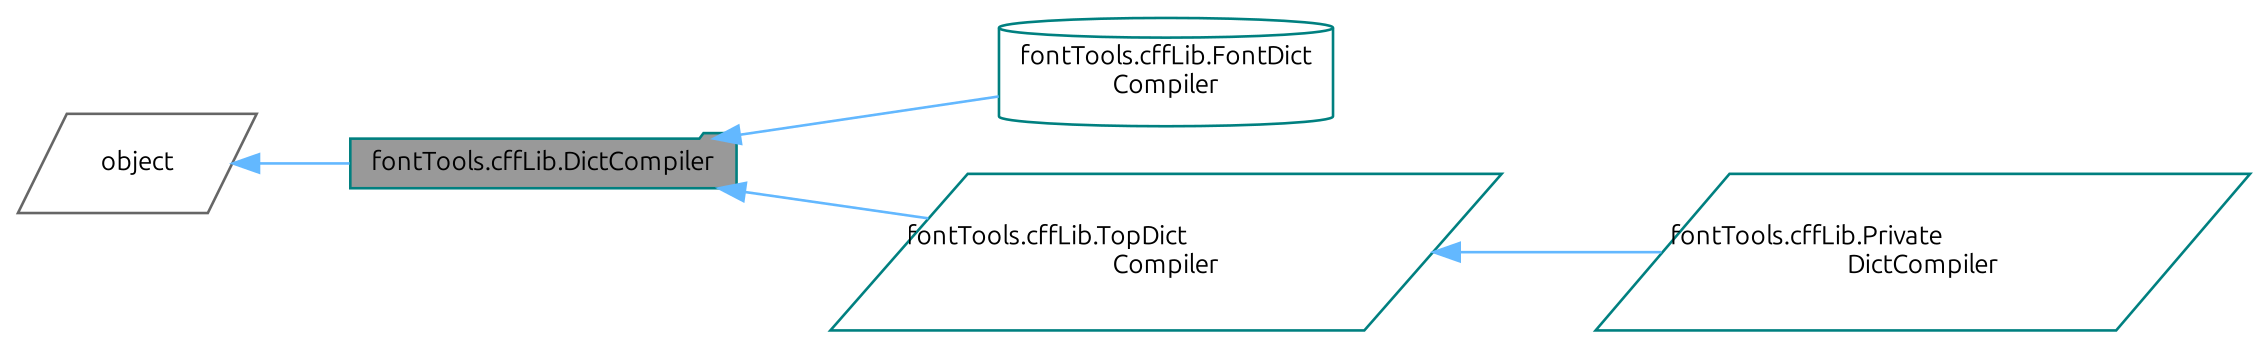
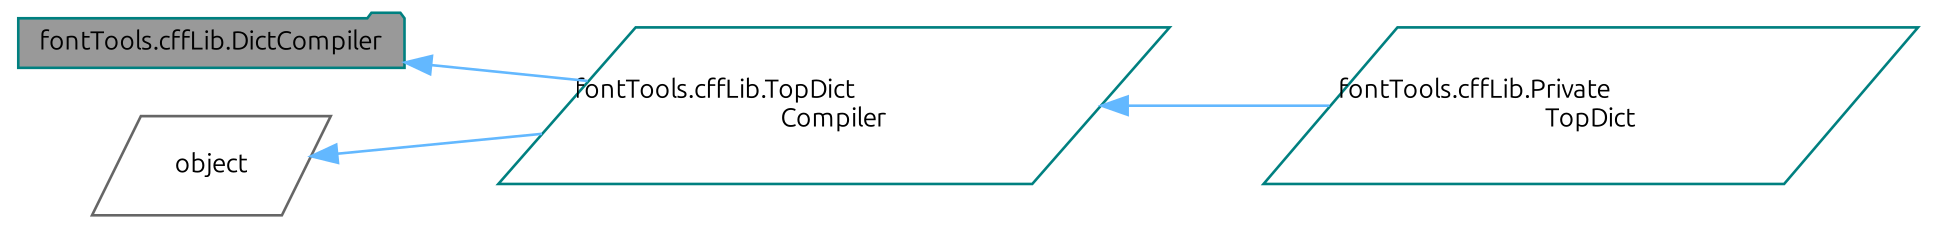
node "fontTools.cffLib.FontDict Compiler": removed
edge "fontTools.cffLib.DictCompiler" -> "object": now "fontTools.cffLib.TopDict Compiler" -> "object"
node "fontTools.cffLib.Private DictCompiler": label "fontTools.cffLib.Private DictCompiler" -> "fontTools.cffLib.Private TopDict"
